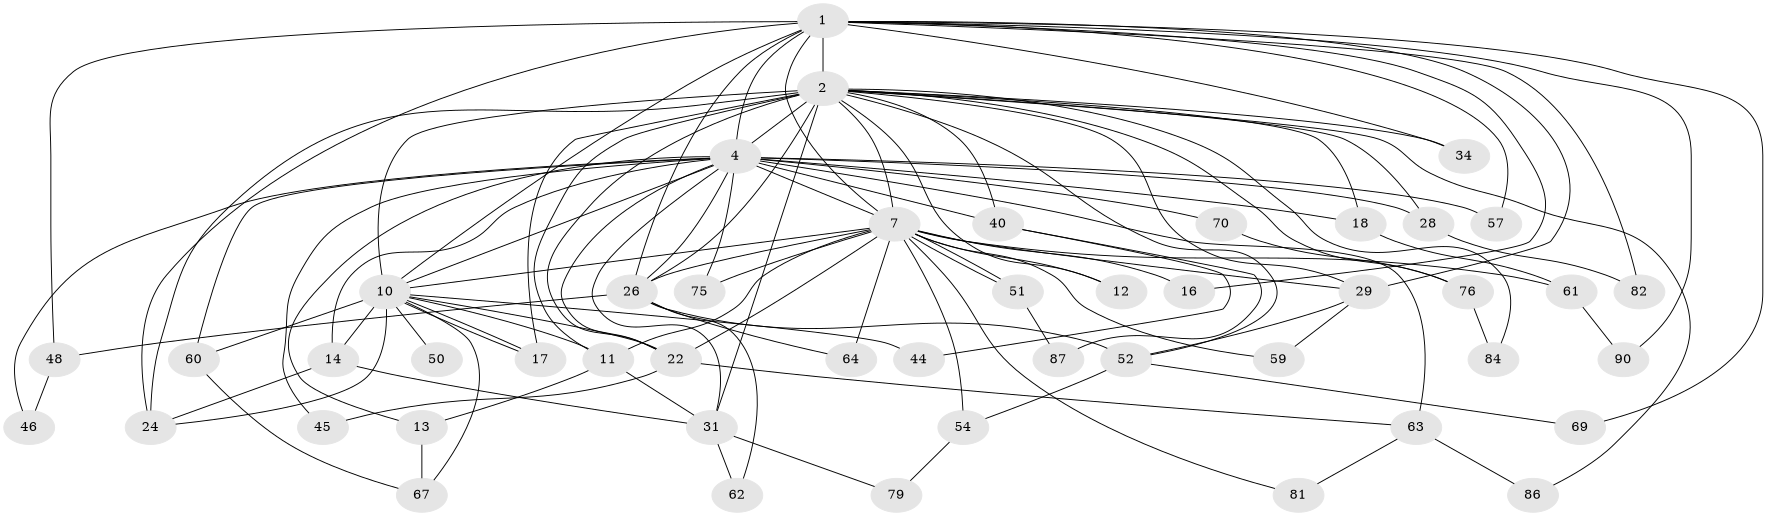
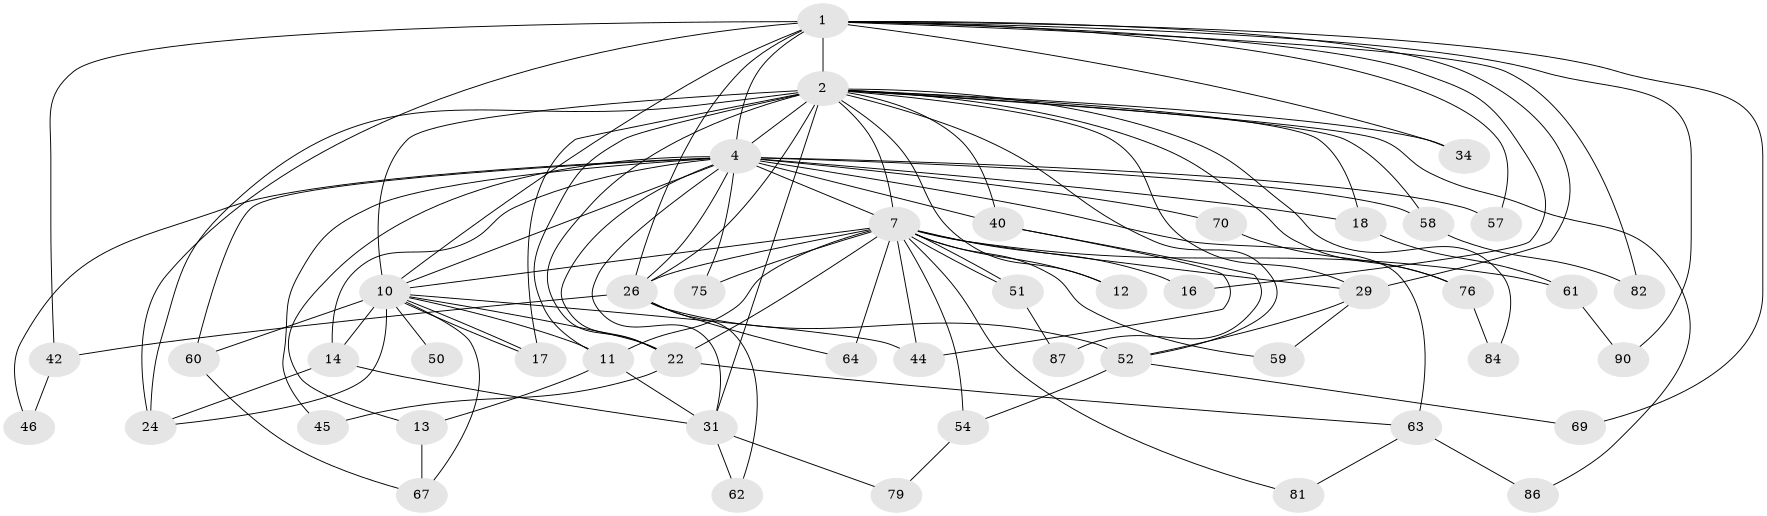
edge "1" -- "7": now "44" -- "7"
node "28": label "28" -> "58"
node "48": label "48" -> "42"
